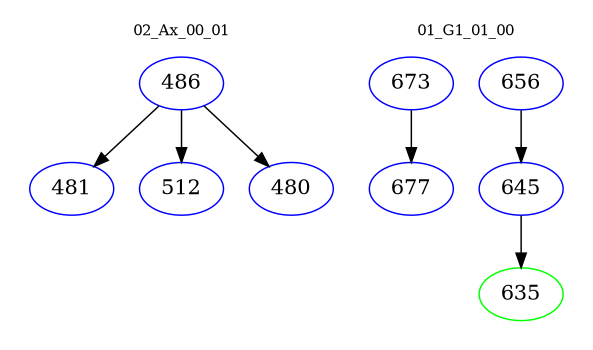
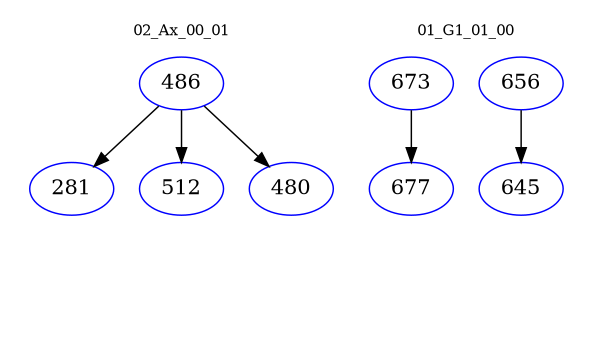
node "481": label "481" -> "281"
node "635": removed
